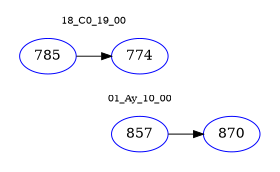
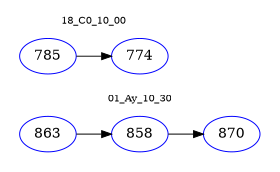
cluster "18_C0_19_00": label "18_C0_19_00" -> "18_C0_10_00"
cluster "01_Ay_10_00": label "01_Ay_10_00" -> "01_Ay_10_30"
node "863": added
node "857": label "857" -> "858"
